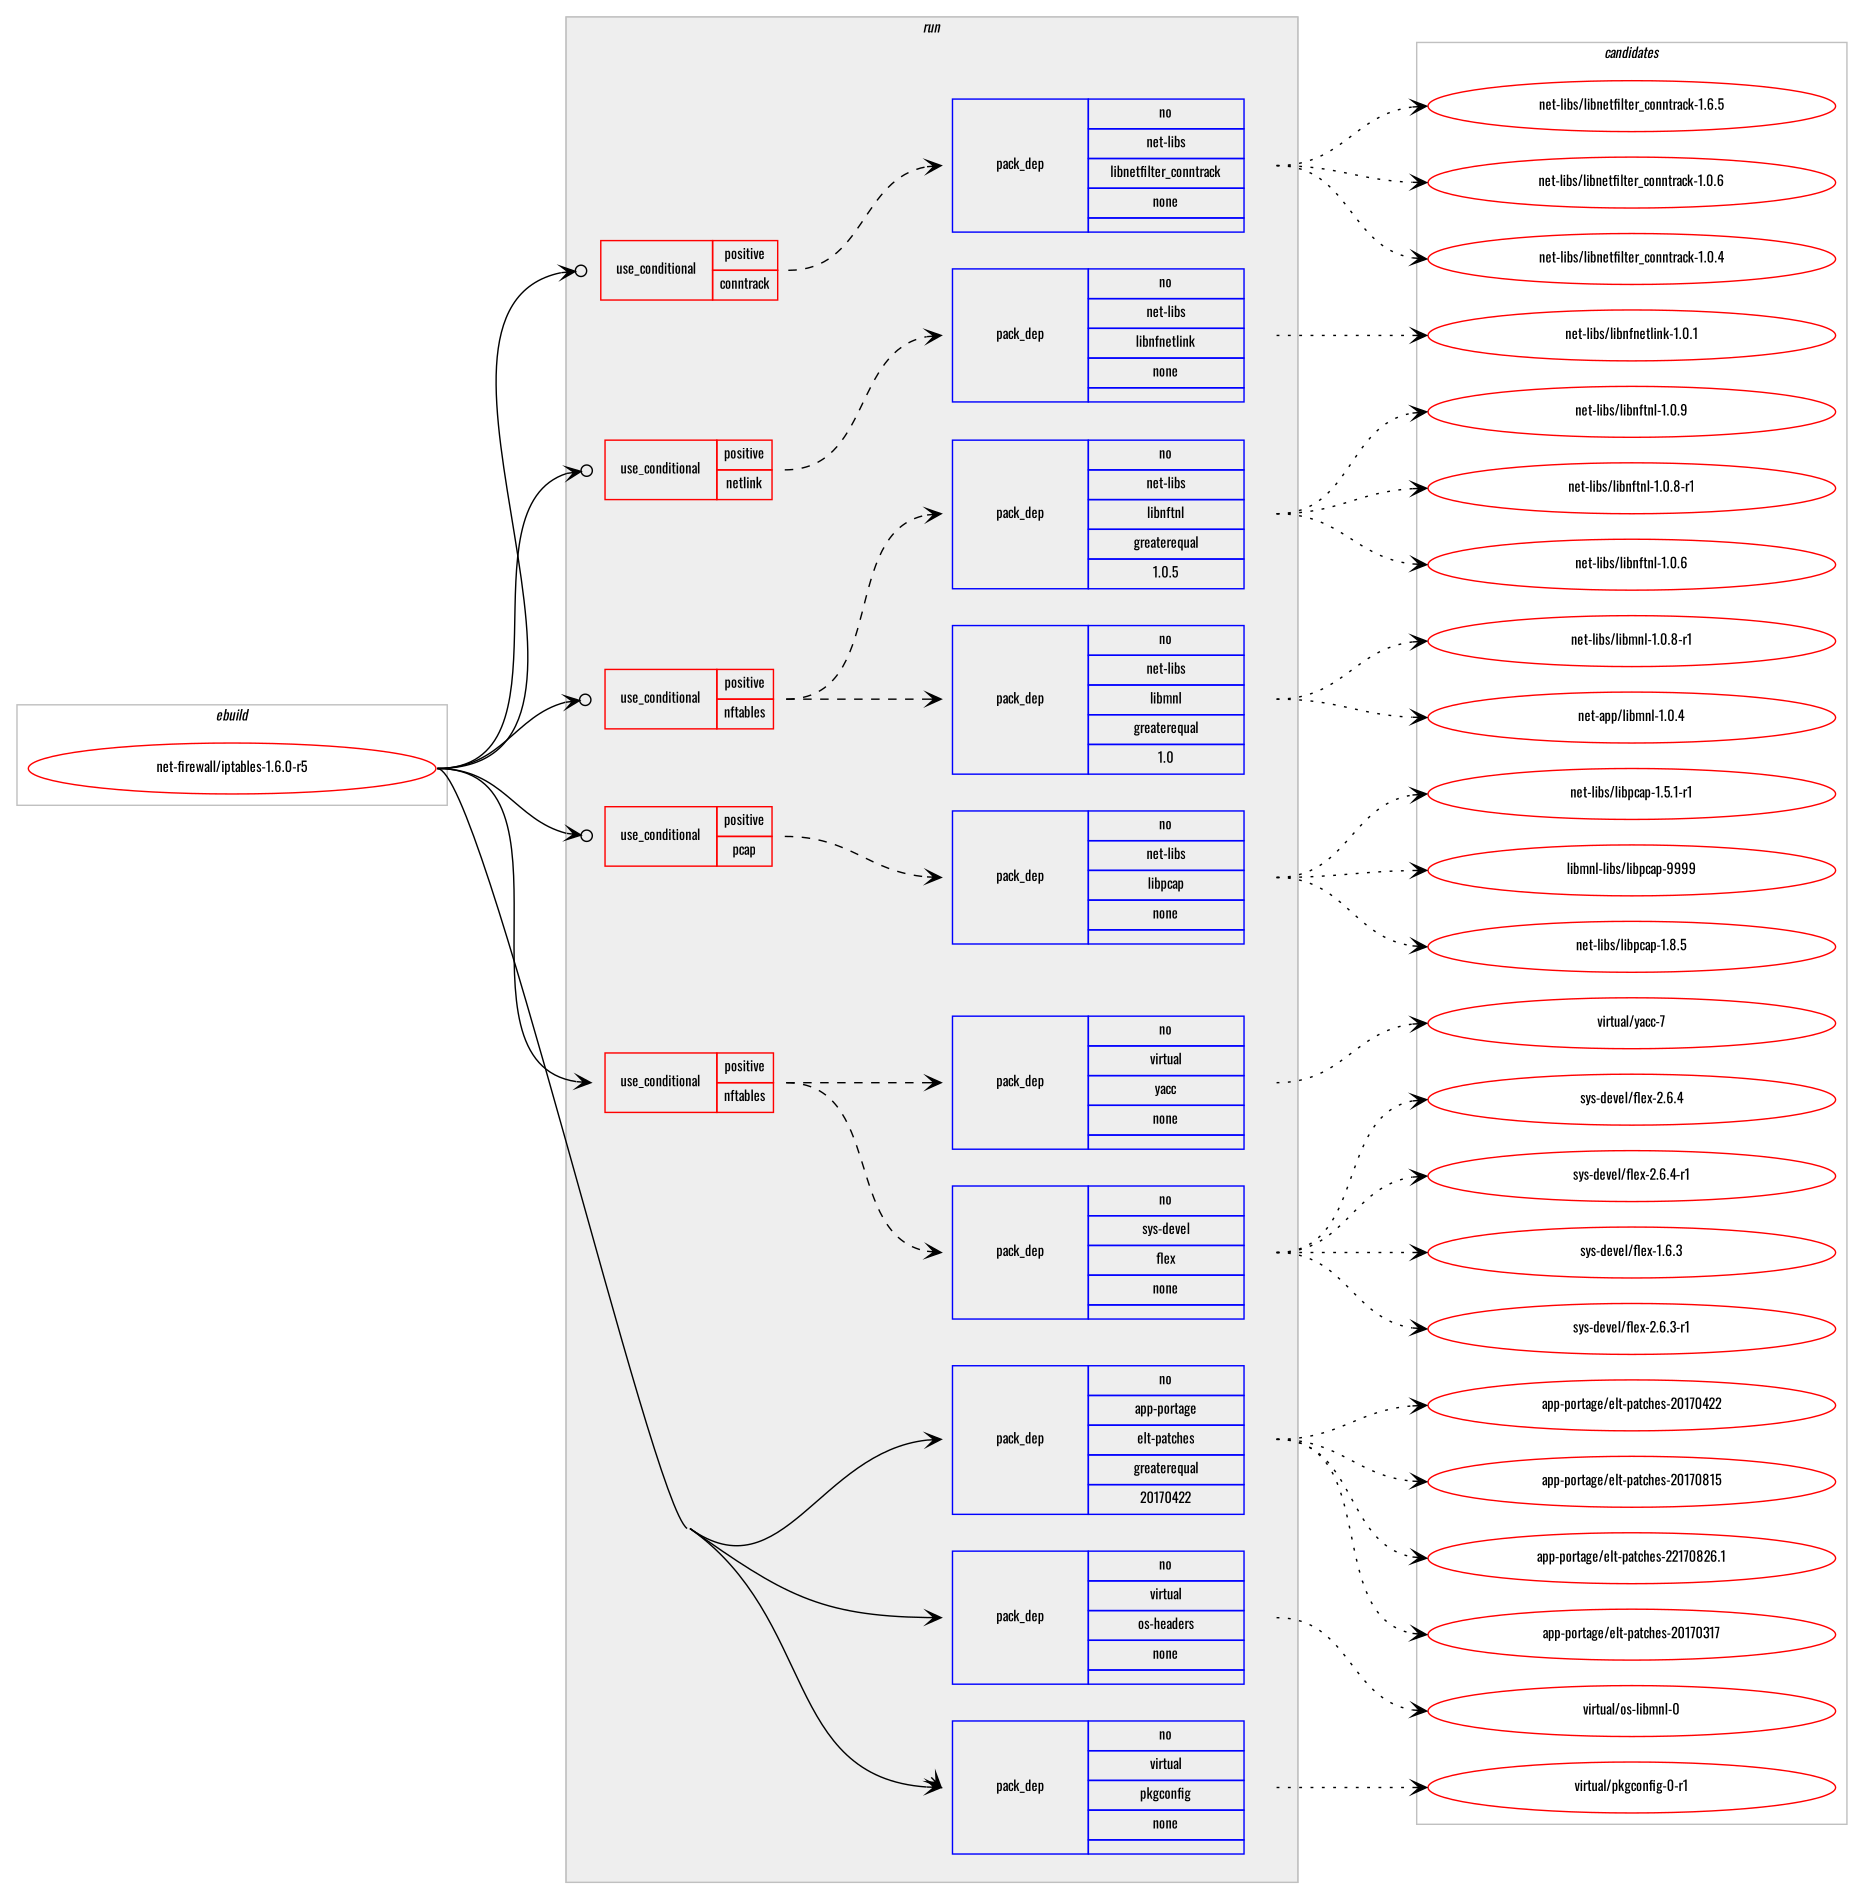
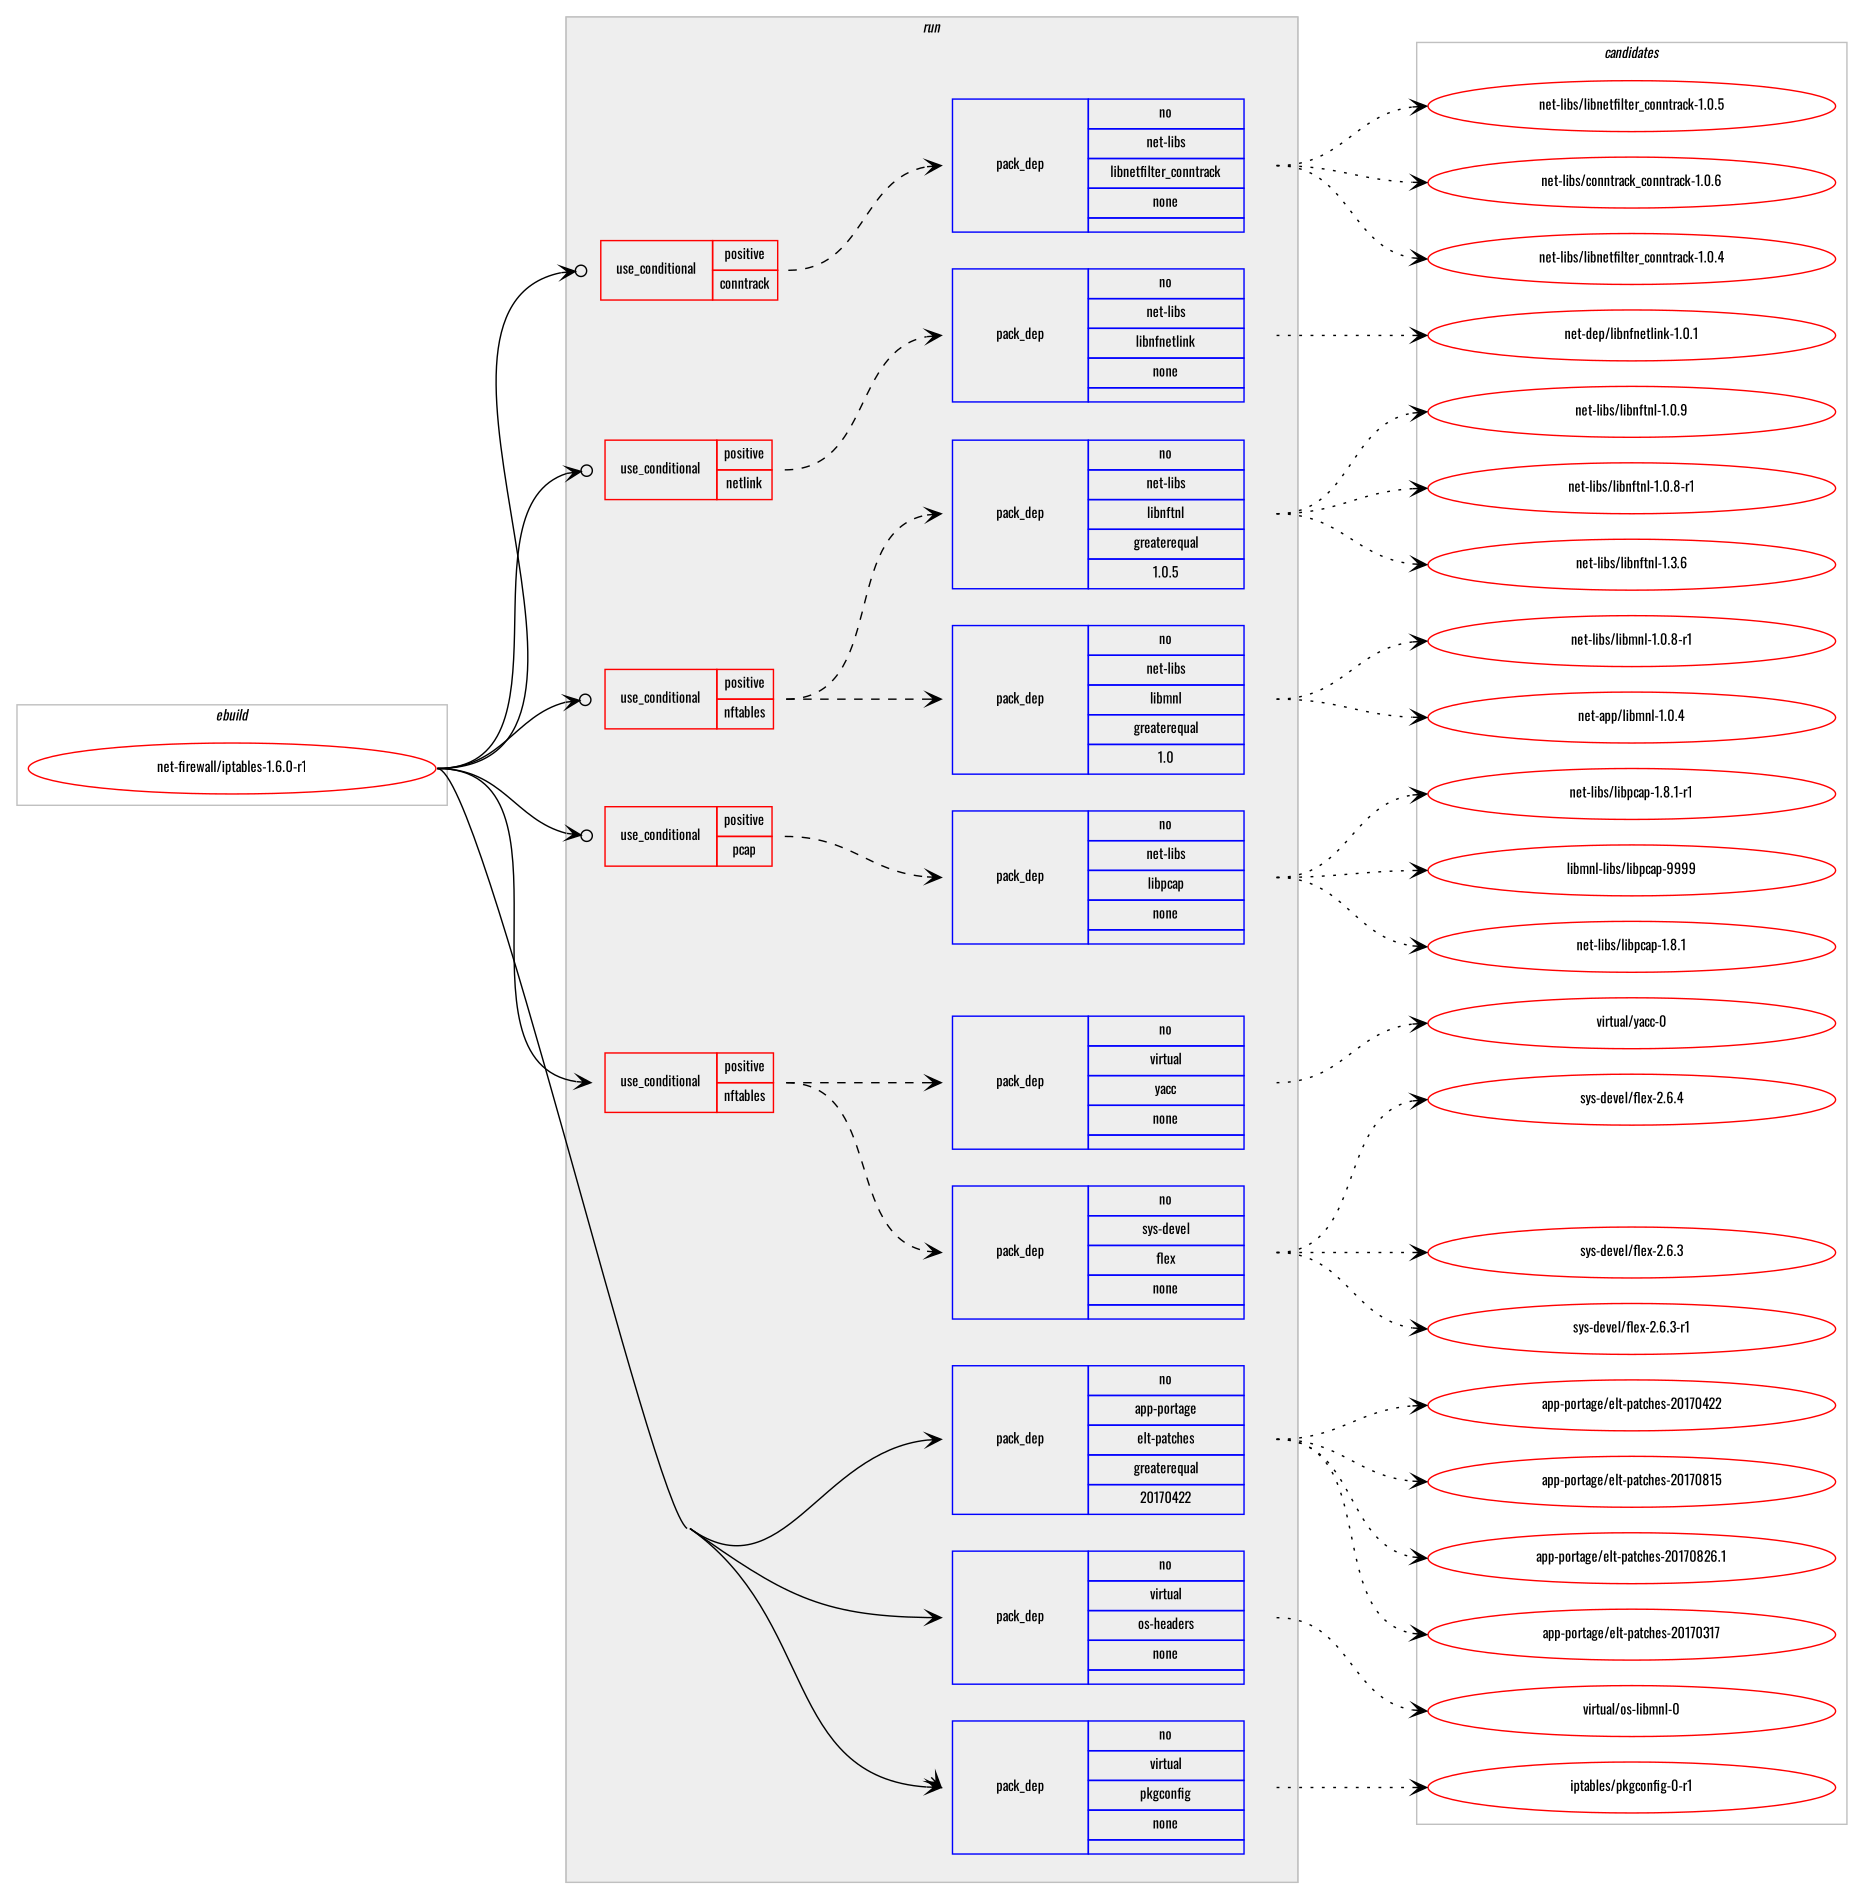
node "net-libs/libnetfilter_conntrack-1.6.5": label "net-libs/libnetfilter_conntrack-1.6.5" -> "net-libs/libnetfilter_conntrack-1.0.5"
node "net-libs/libnetfilter_conntrack-1.0.6": label "net-libs/libnetfilter_conntrack-1.0.6" -> "net-libs/conntrack_conntrack-1.0.6"
node "net-libs/libnfnetlink-1.0.1": label "net-libs/libnfnetlink-1.0.1" -> "net-dep/libnfnetlink-1.0.1"
node "net-libs/libnftnl-1.0.6": label "net-libs/libnftnl-1.0.6" -> "net-libs/libnftnl-1.3.6"
node "net-firewall/iptables-1.6.0-r5": label "net-firewall/iptables-1.6.0-r5" -> "net-firewall/iptables-1.6.0-r1"
node "net-libs/libpcap-1.5.1-r1": label "net-libs/libpcap-1.5.1-r1" -> "net-libs/libpcap-1.8.1-r1"
node "net-libs/libpcap-1.8.5": label "net-libs/libpcap-1.8.5" -> "net-libs/libpcap-1.8.1"
node "virtual/yacc-7": label "virtual/yacc-7" -> "virtual/yacc-0"
node "sys-devel/flex-2.6.4-r1": removed
node "sys-devel/flex-1.6.3": label "sys-devel/flex-1.6.3" -> "sys-devel/flex-2.6.3"
node "app-portage/elt-patches-22170826.1": label "app-portage/elt-patches-22170826.1" -> "app-portage/elt-patches-20170826.1"
node "virtual/pkgconfig-0-r1": label "virtual/pkgconfig-0-r1" -> "iptables/pkgconfig-0-r1"
